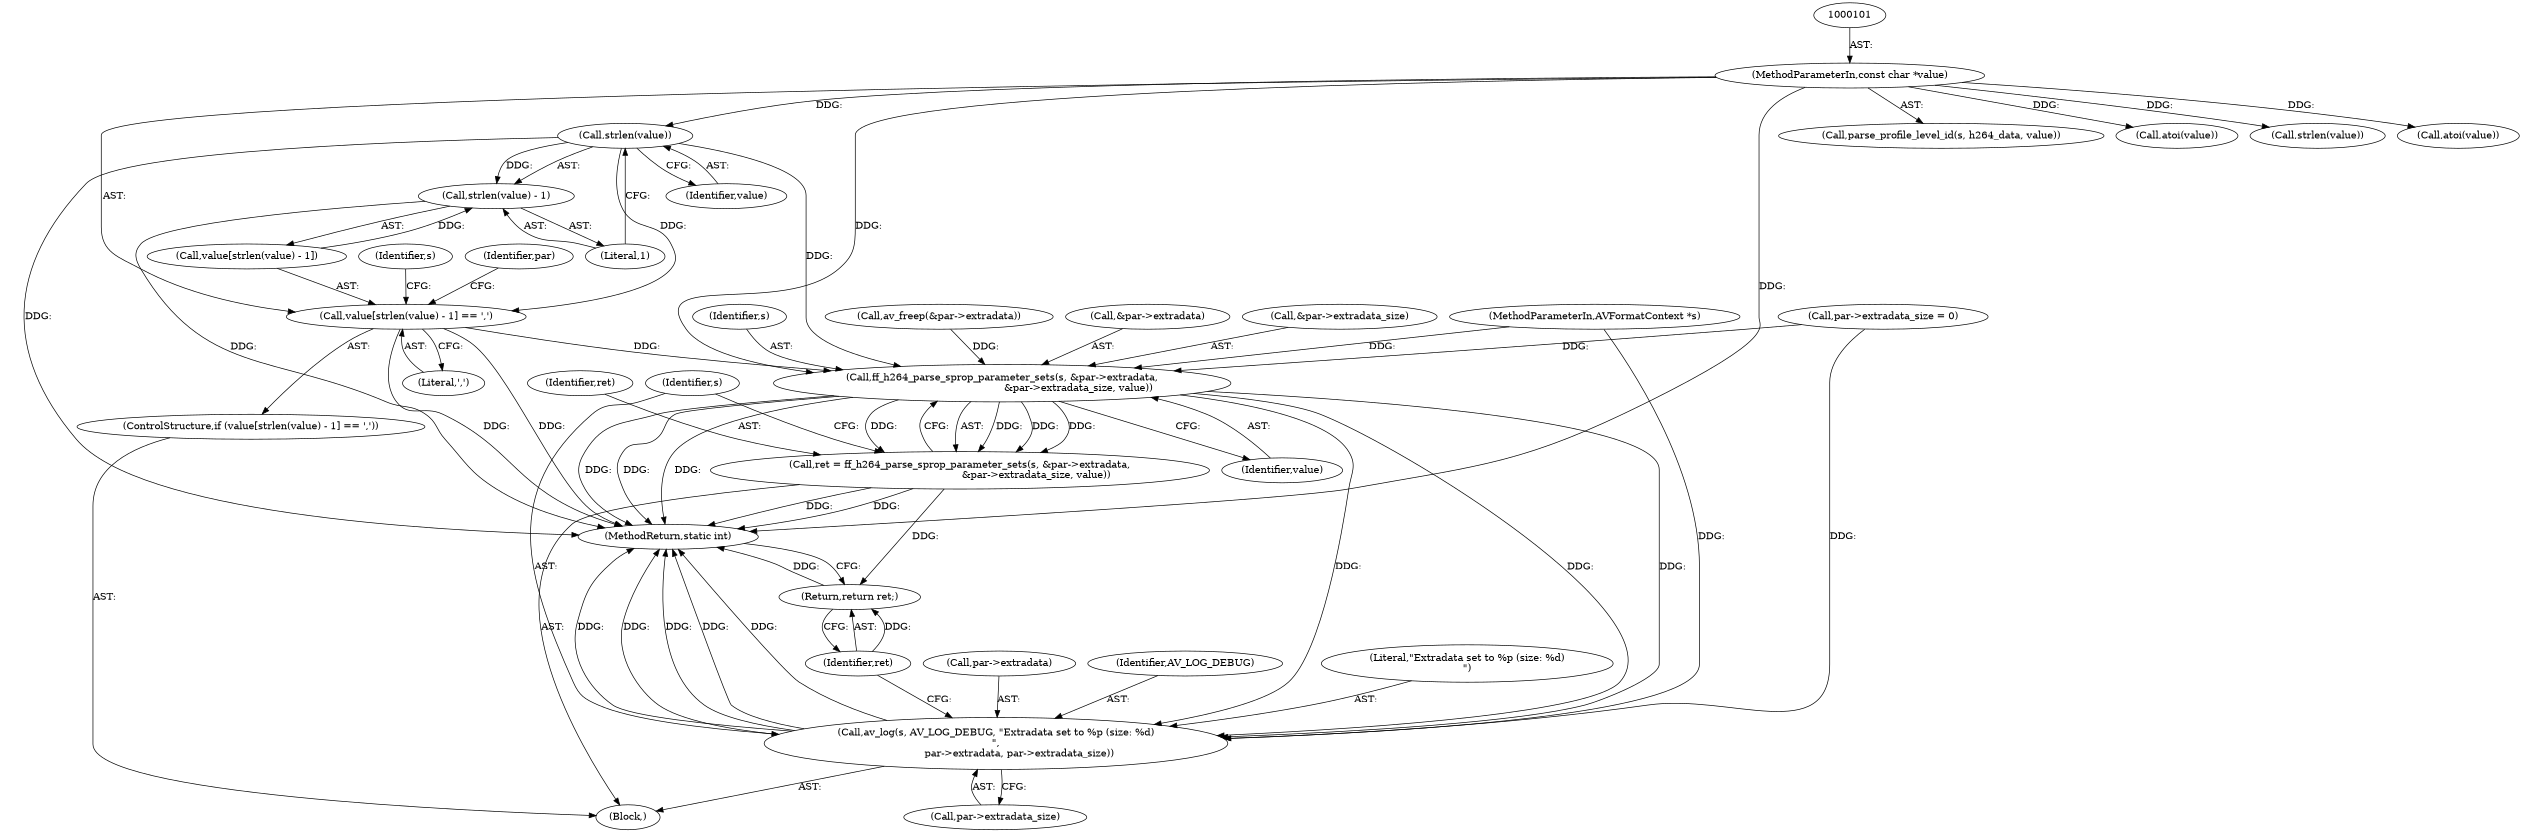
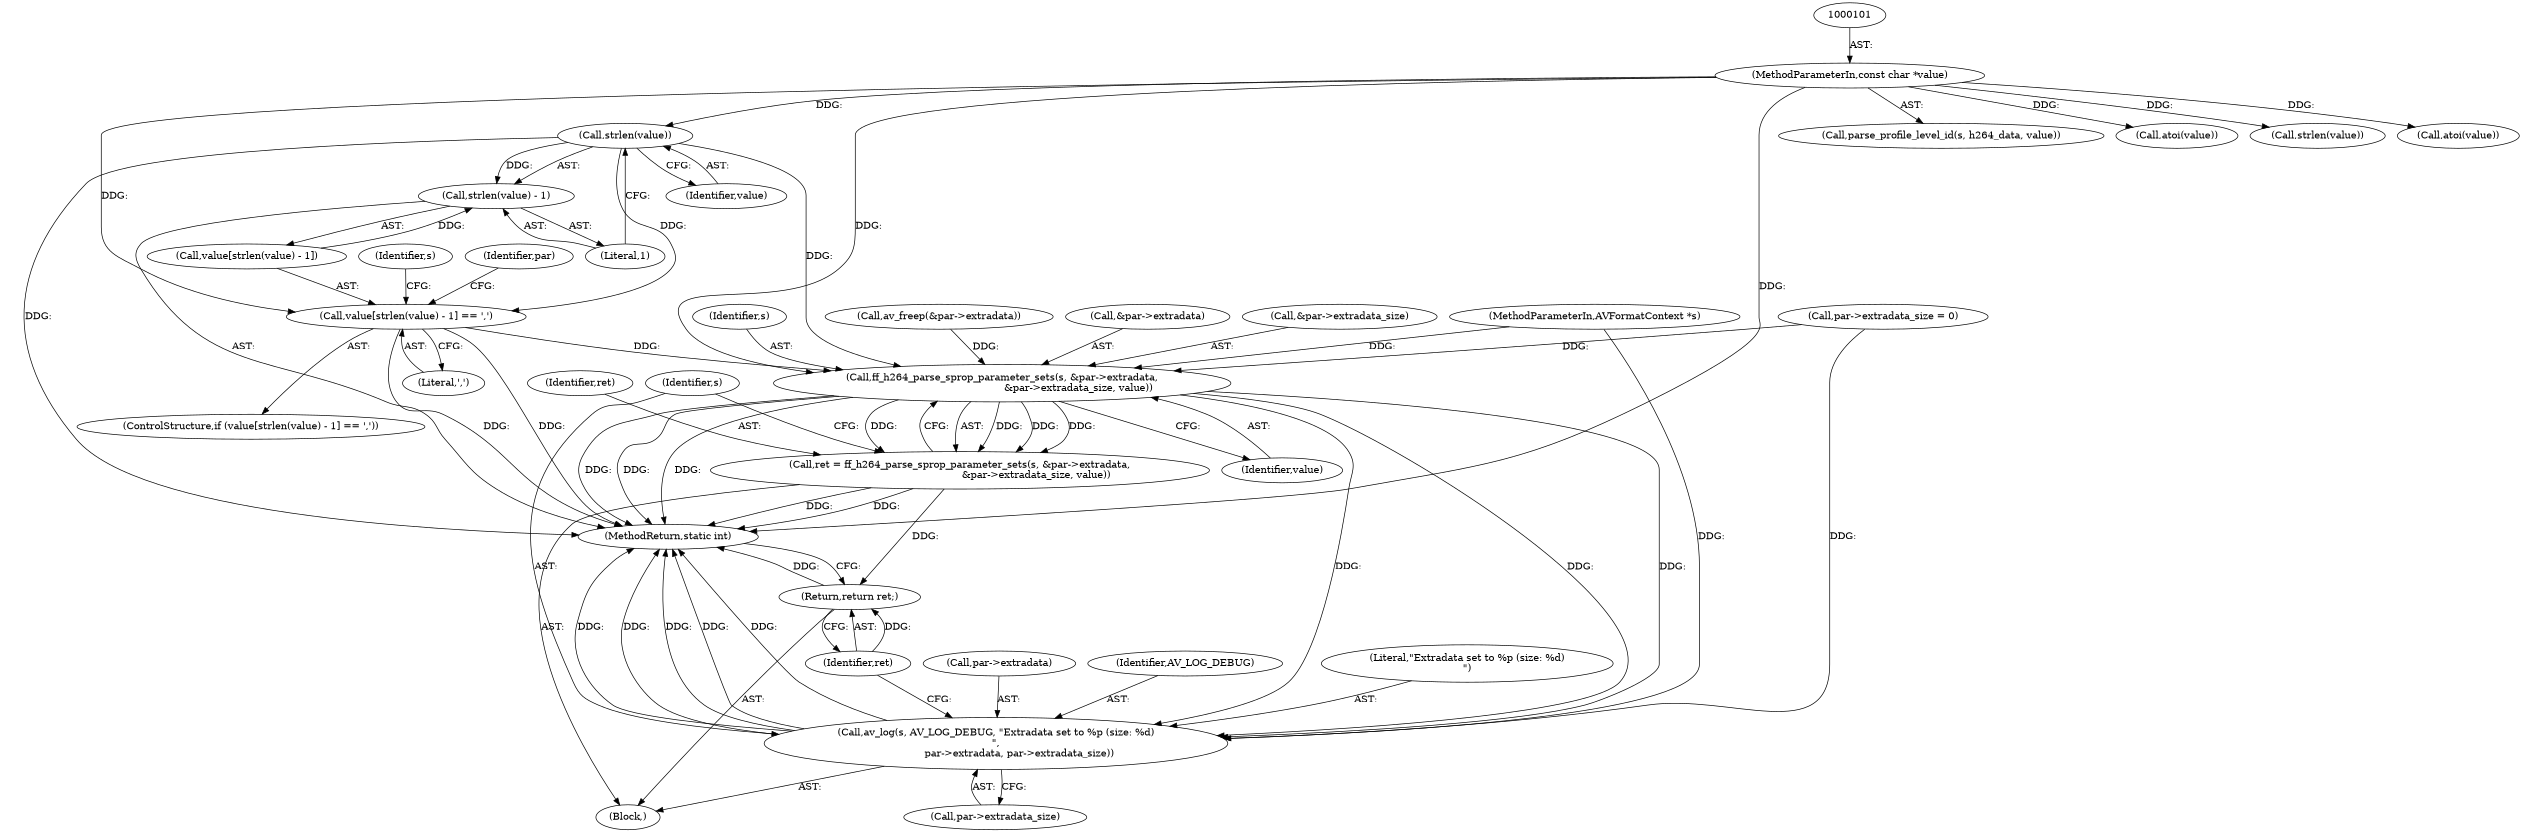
edge "(MethodParameterIn,const char *value)" -> "(Call,value[strlen(value) - 1] == ',')": label "AST: " -> "DDG: "
edge "(Call,strlen(value) - 1)" -> "(MethodReturn,static int)": label "DDG: " -> "AST: "
edge "(ControlStructure,if (value[strlen(value) - 1] == ','))" -> "(Block,)": now "(Return,return ret;)" -> "(Block,)"
